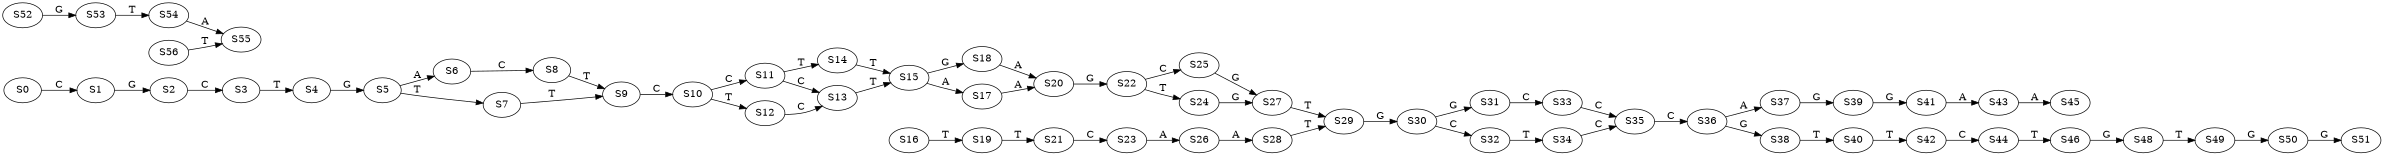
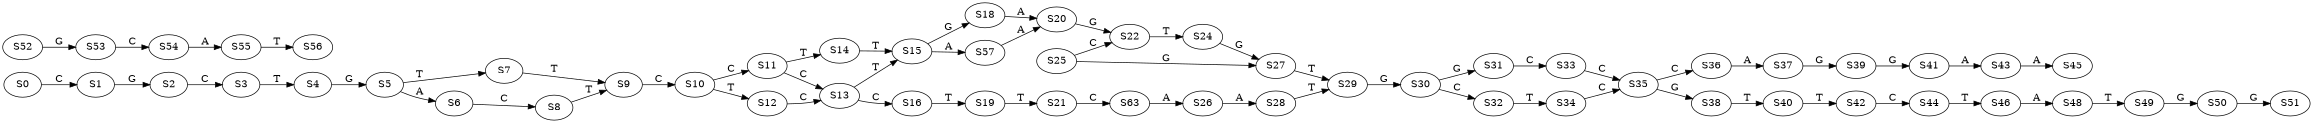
edge "S53" -> "S54": label "T" -> "C"
edge "S56" -> "S55": reversed
edge "S22" -> "S25": reversed
node "S17": label "S17" -> "S57"
edge "S13" -> "S16": added, label "C"
edge "S36" -> "S38": now "S35" -> "S38"
edge "S46" -> "S48": label "G" -> "A"
node "S23": label "S23" -> "S63"
